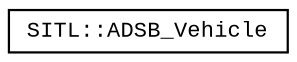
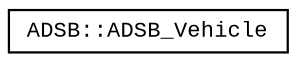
node "SITL::ADSB_Vehicle": label "SITL::ADSB_Vehicle" -> "ADSB::ADSB_Vehicle"
